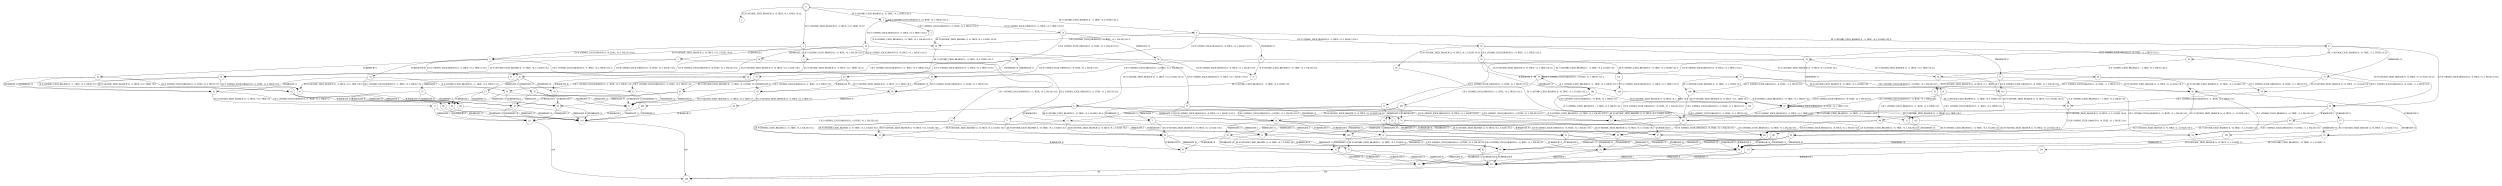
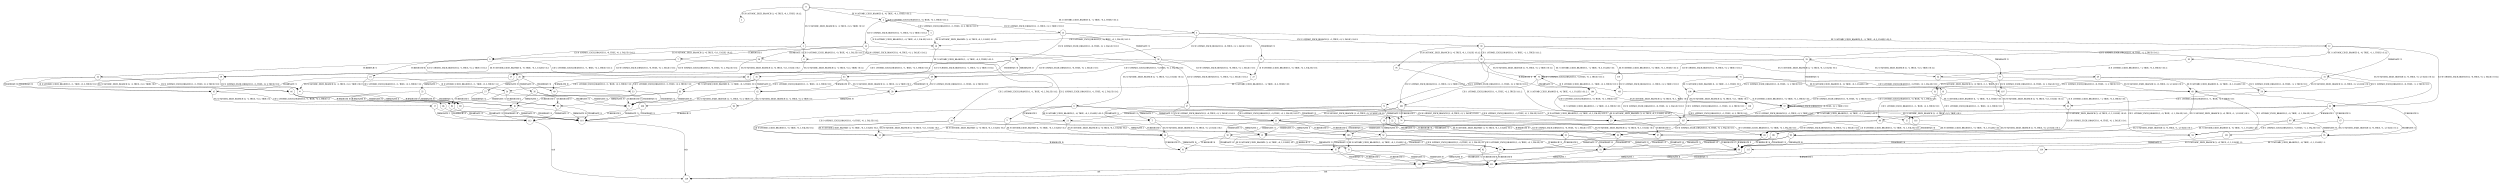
edge "78" -> "105": added, label "EX !1 !ATOMIC_EXCH_BRANCH (1, +1, TRUE, +0, 3, TRUE) !:0:1:2:"
